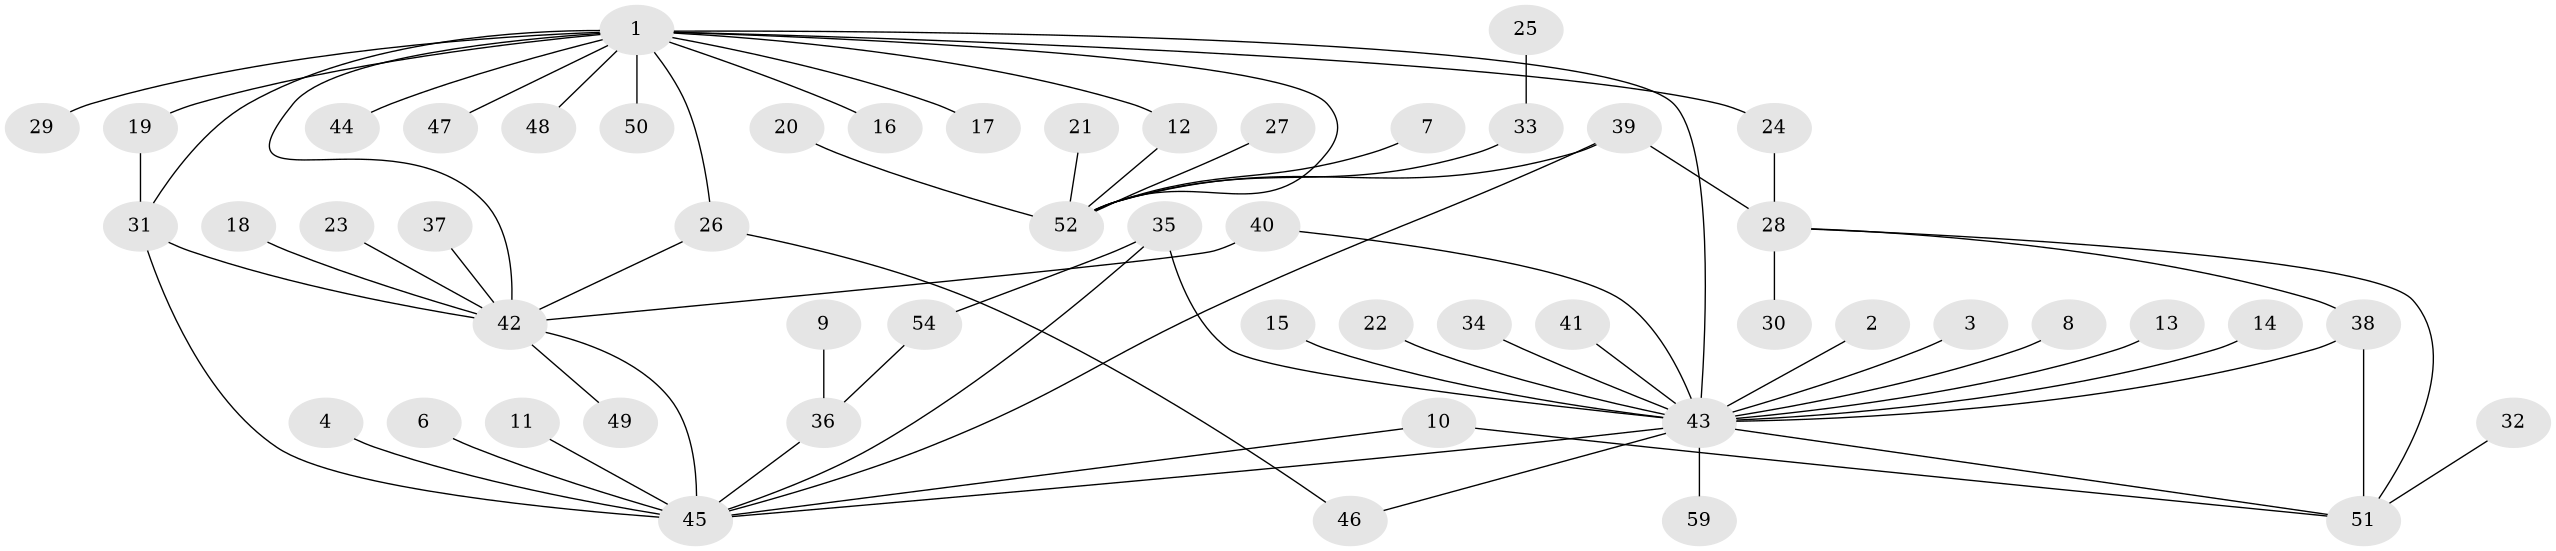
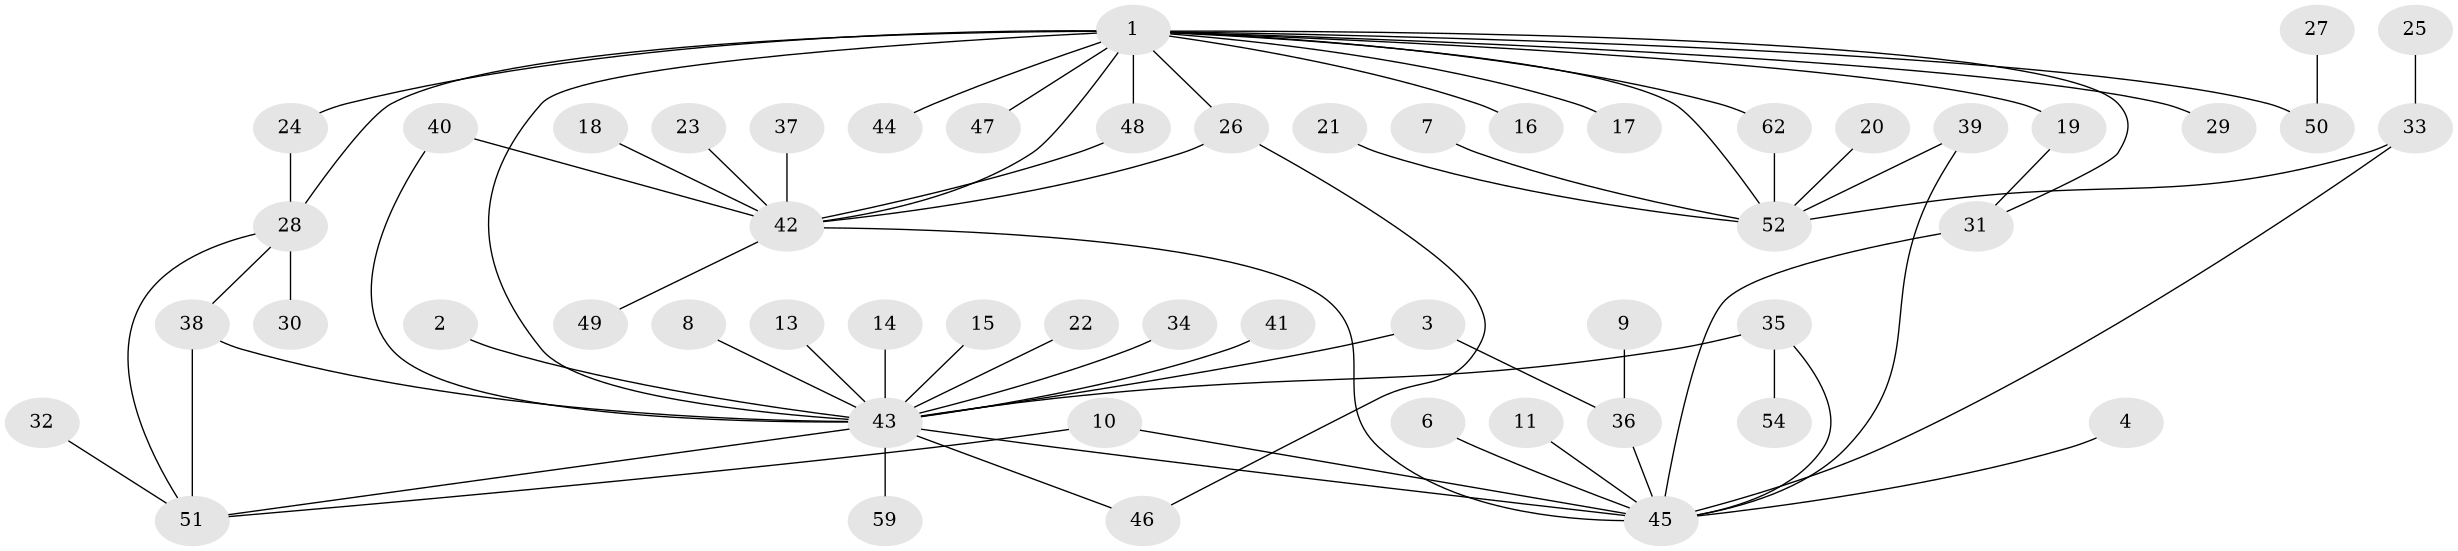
node "12": label "12" -> "62"
edge "27" -- "52": now "27" -- "50"
edge "39" -- "28": now "1" -- "28"
edge "31" -- "42": now "48" -- "42"
edge "33" -- "45": added
edge "54" -- "36": now "3" -- "36"
